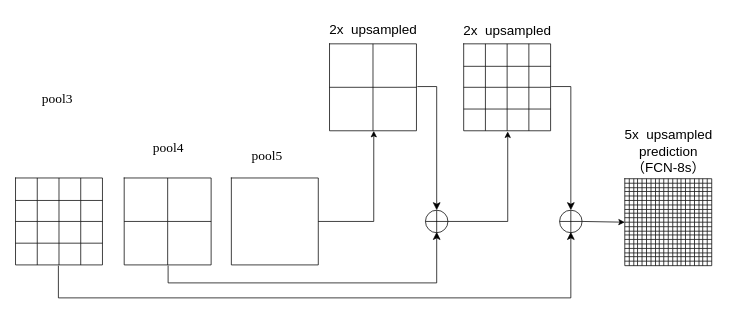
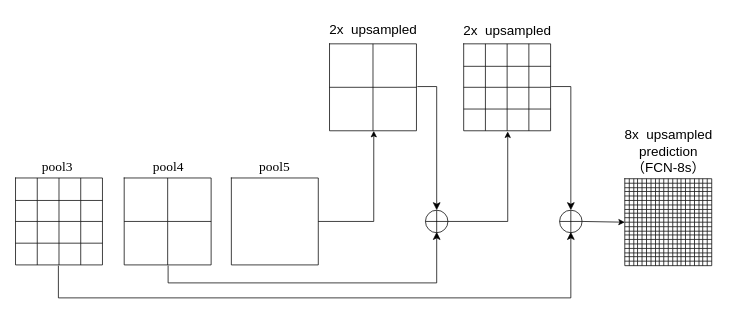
node "pool3": moved (57, 99) -> (57, 167)
node "pool4": moved (168, 148) -> (168, 167)
node "5x upsampled prediction （FCN-8s）": label "5x upsampled prediction （FCN-8s）" -> "8x upsampled prediction （FCN-8s）"
node "pool5": moved (267, 156) -> (275, 167)
